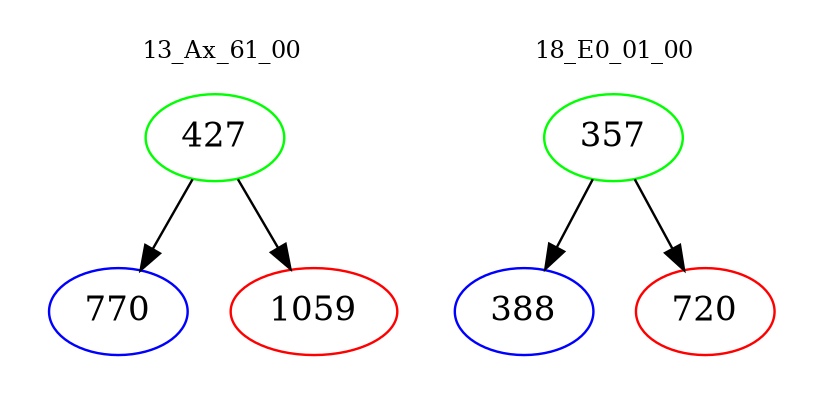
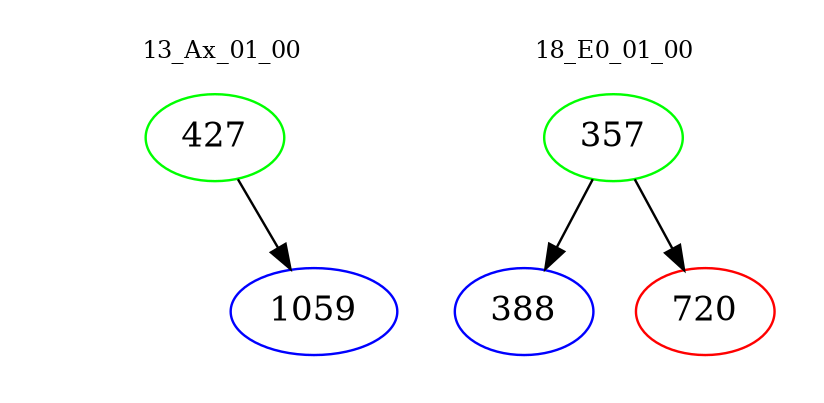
cluster "13_Ax_61_00": label "13_Ax_61_00" -> "13_Ax_01_00"
node "770": removed
node "1059": color red -> blue
